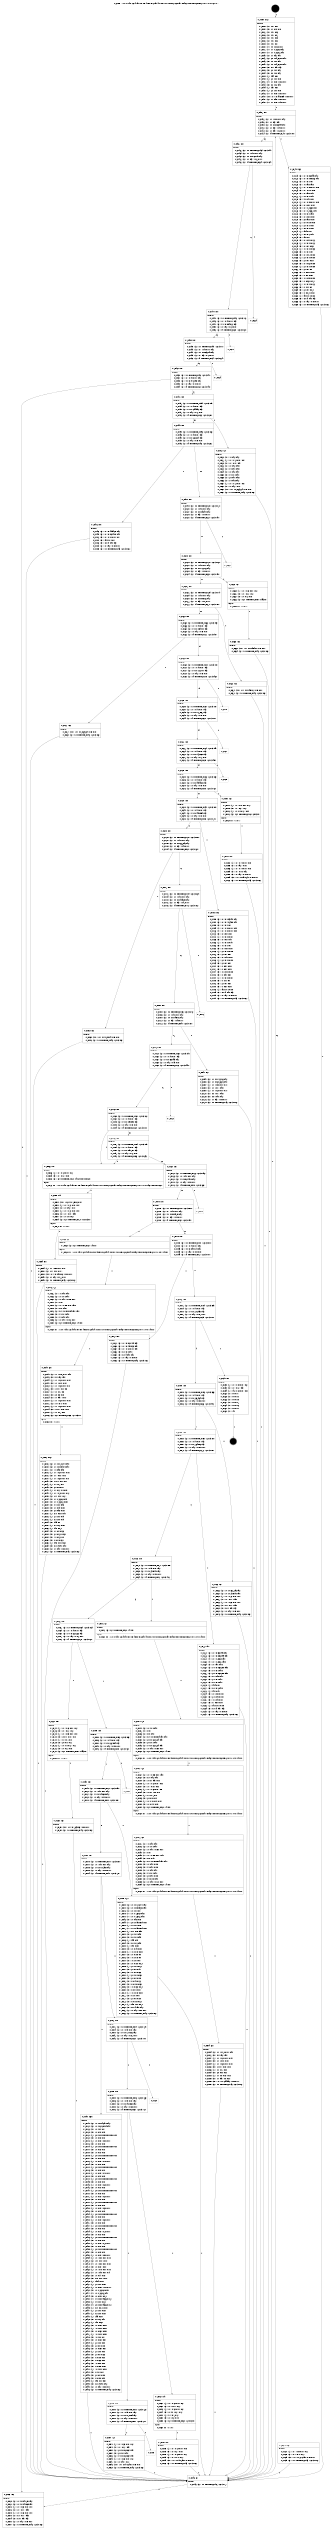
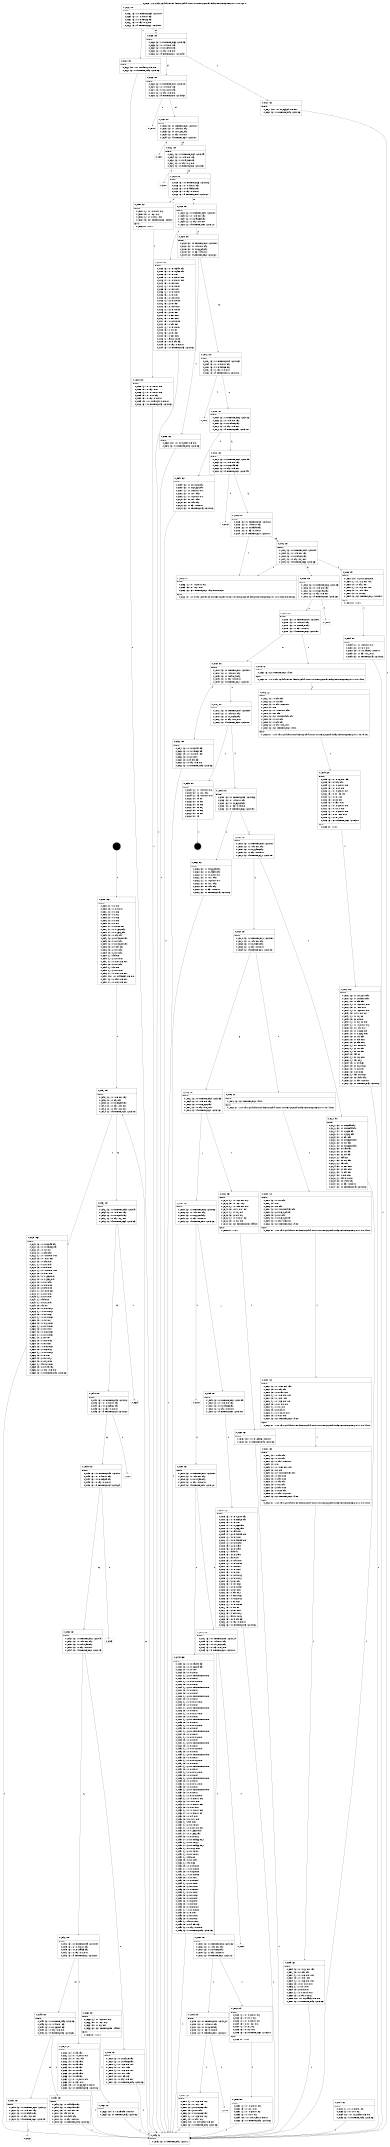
node "0x401a18 [28]": removed
edge "0x4023a5 [12]" -> "0x4023b1 [29]": now "0x401b84 [28]" -> "0x4023b1 [29]"
edge "0x401c9c [28]" -> "0x401cb8 [28]": now "0x402010" -> "0x401cb8 [28]"
edge "0x4027e5 [5]" -> "0x4020a8 [36]": reversed
